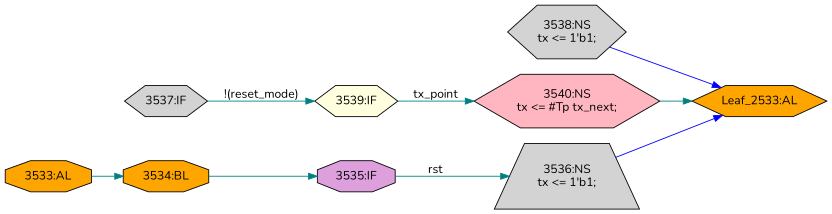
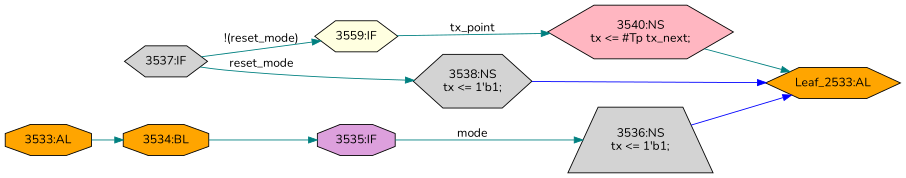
edge "3537:IF" -> "3538:NS tx <= 1'b1;": added, label "reset_mode"
node "3539:IF": label "3539:IF" -> "3559:IF"
edge "3535:IF" -> "3536:NS tx <= 1'b1;": label "rst" -> "mode"
